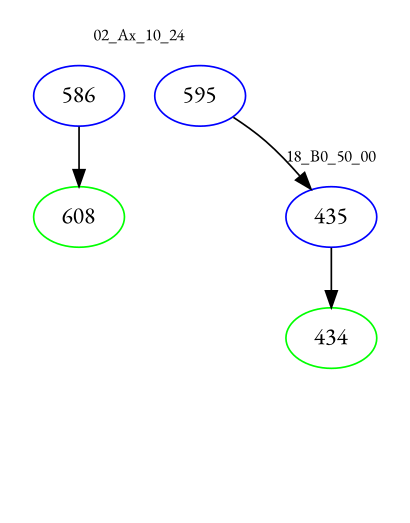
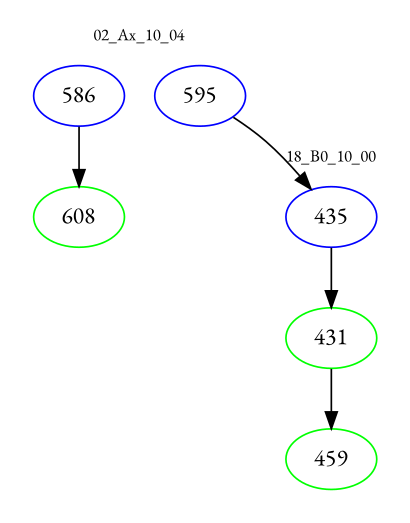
cluster "02_Ax_10_24": label "02_Ax_10_24" -> "02_Ax_10_04"
cluster "18_B0_50_00": label "18_B0_50_00" -> "18_B0_10_00"
node "434": label "434" -> "431"
node "459": added
